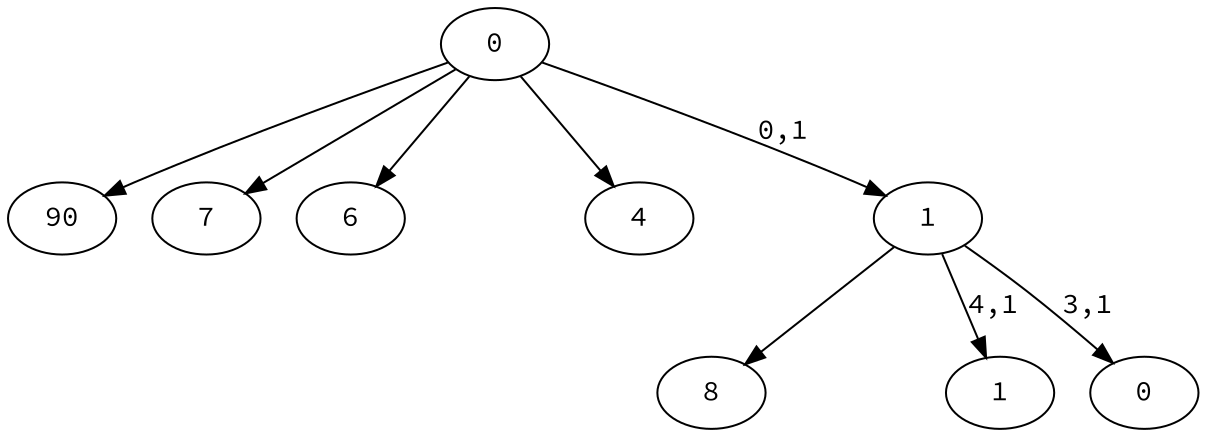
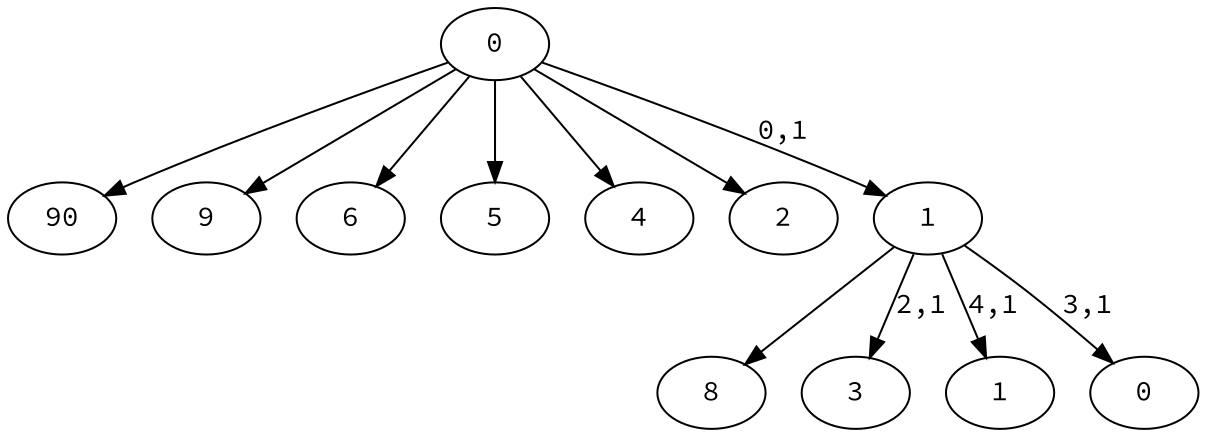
node "7": label "7" -> "9"
node "5": added
node "2": added
node "3": added
